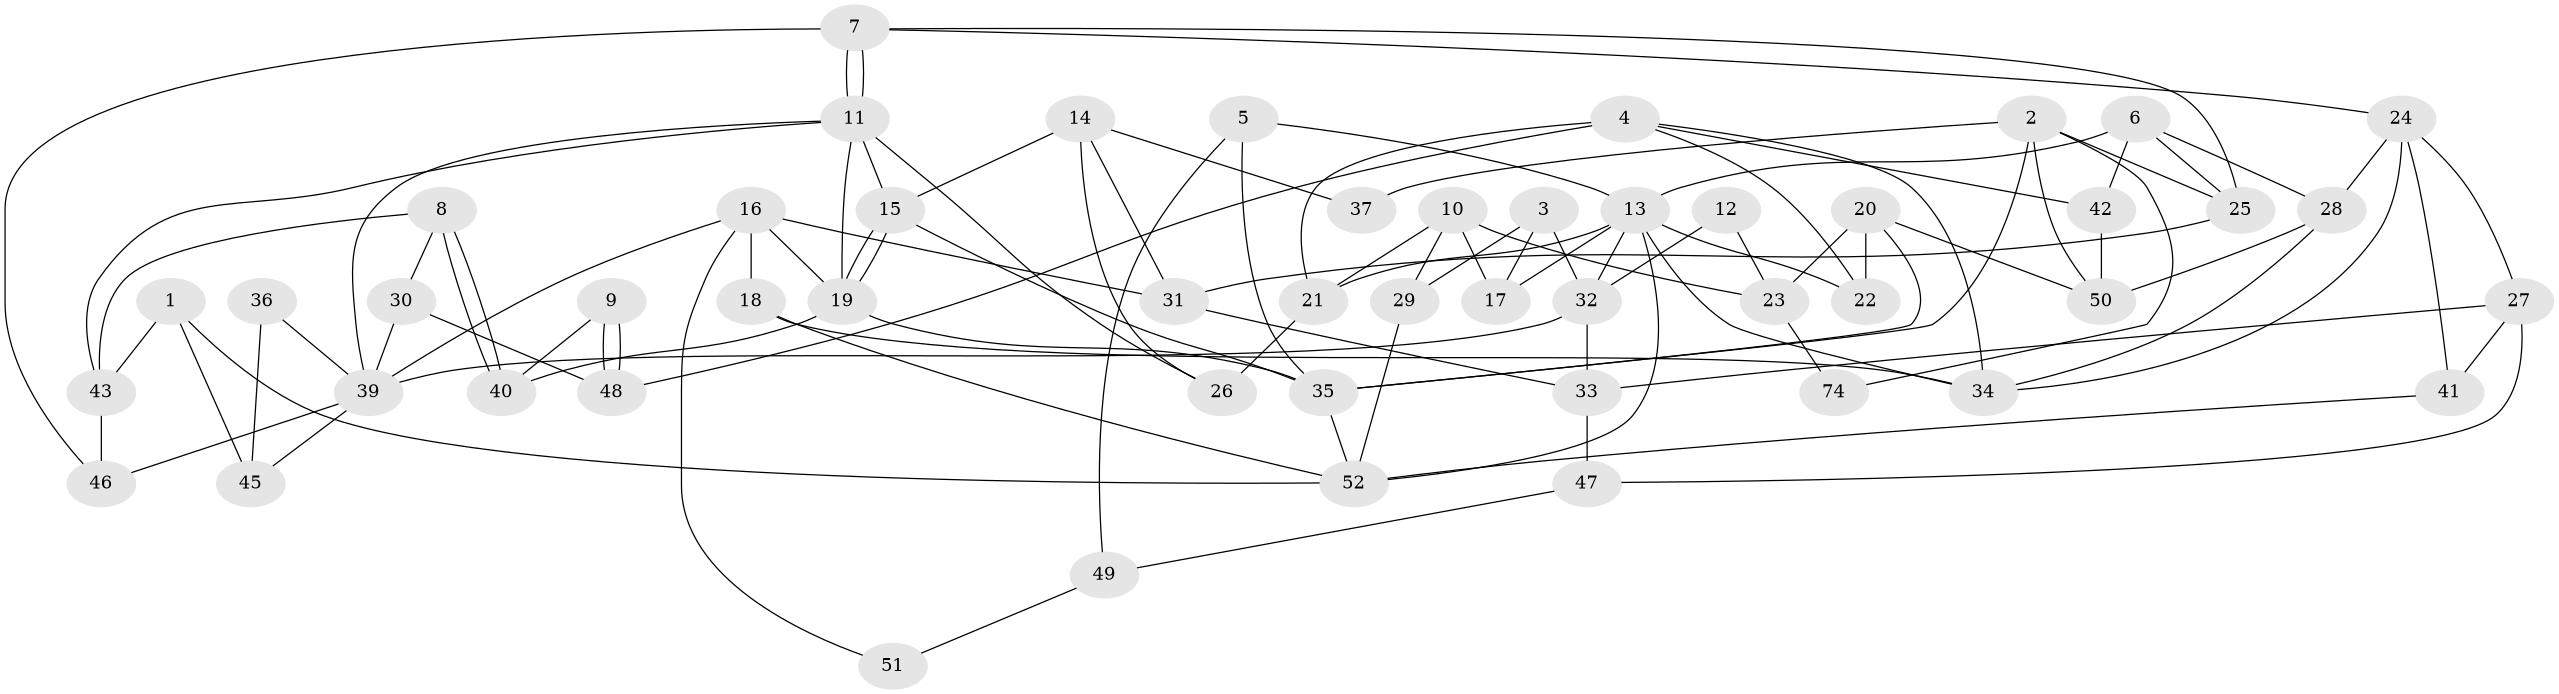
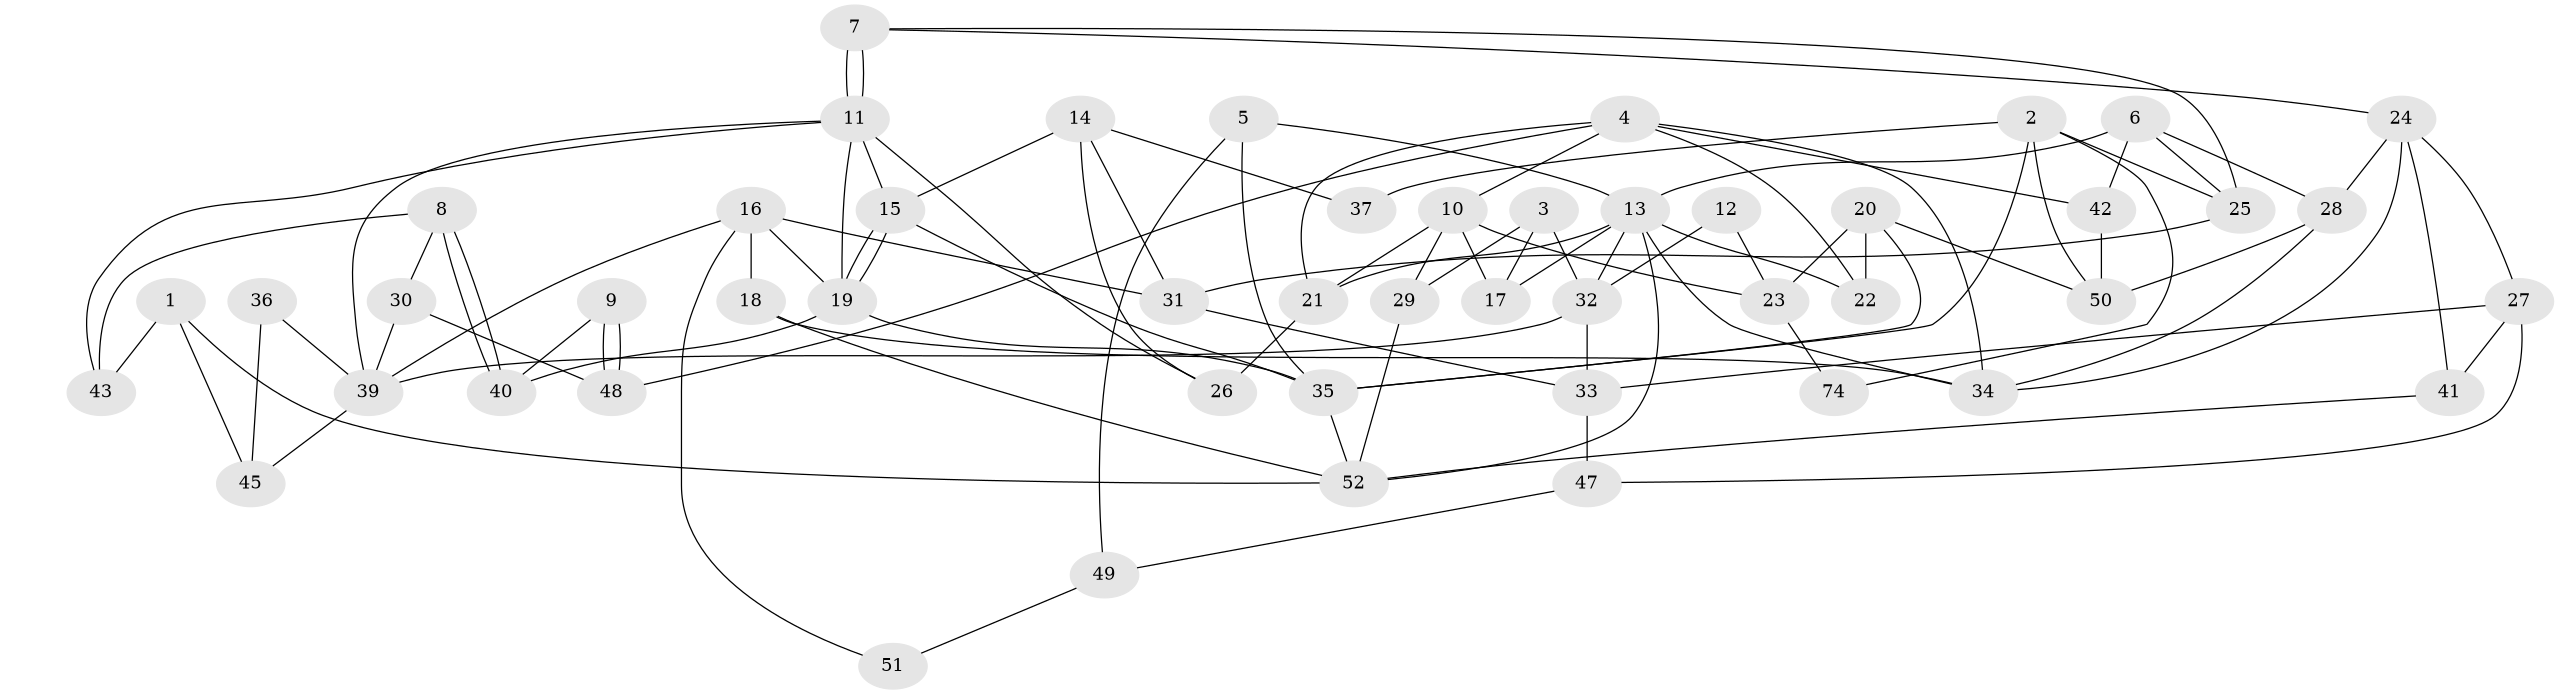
edge "4" -- "10": added
node "46": removed
